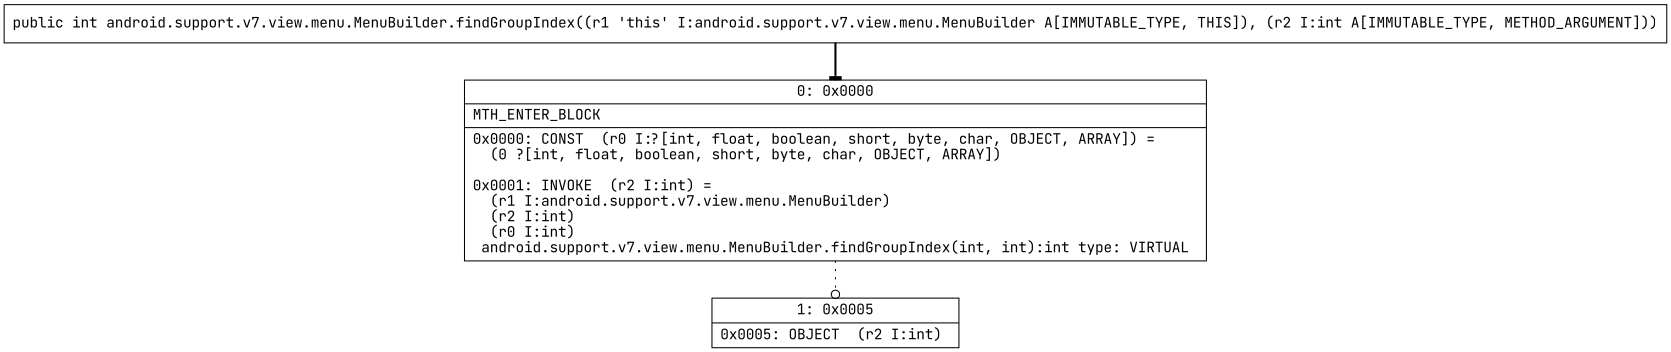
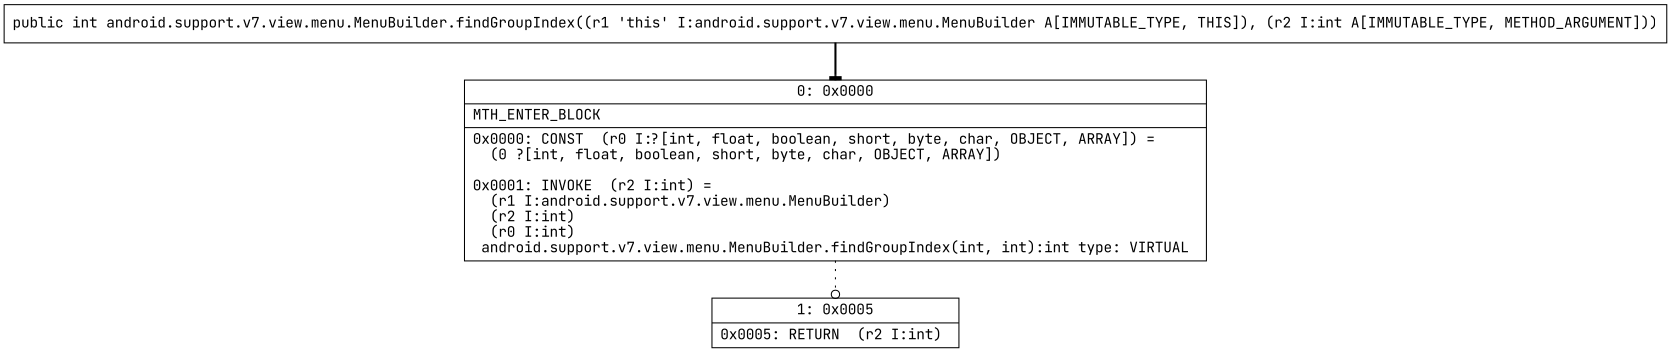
node "1: 0x0005": text "0x0005: OBJECT  (r2 I:int)" -> "0x0005: RETURN  (r2 I:int)"
